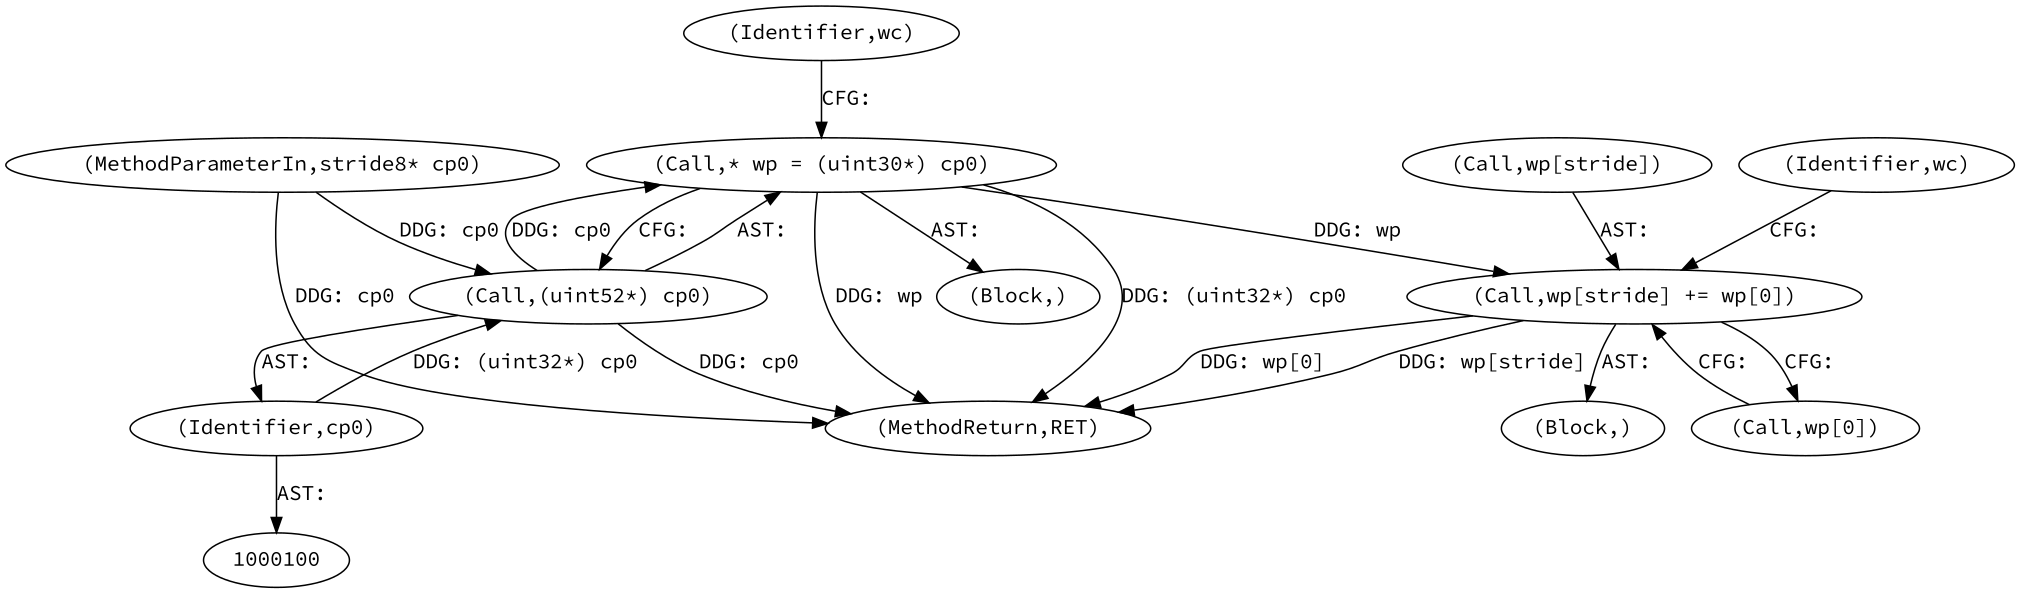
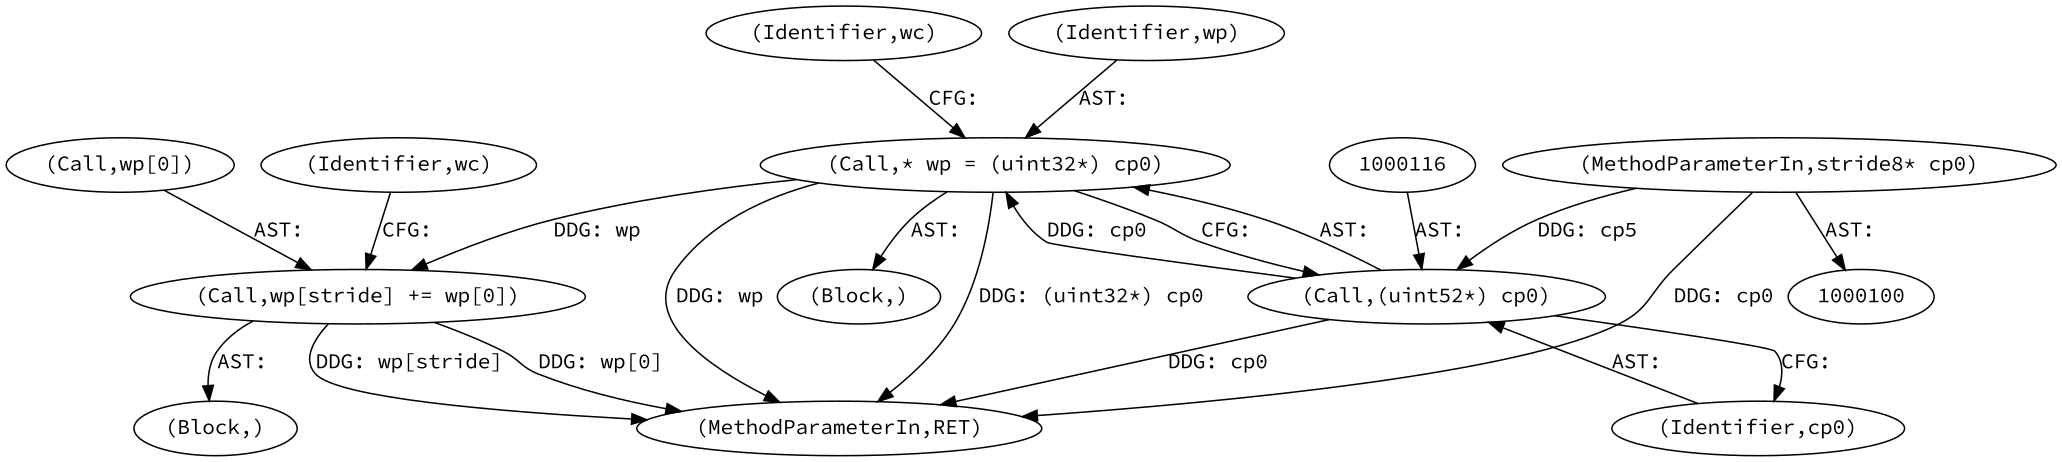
node "(Identifier,wp)": added
node "(Call,* wp = (uint30*) cp0)": label "(Call,* wp = (uint30*) cp0)" -> "(Call,* wp = (uint32*) cp0)"
node "1000116": added
node "(Call,wp[stride])": removed
edge "(MethodParameterIn,stride8* cp0)" -> "(Call,(uint52*) cp0)": label "DDG: cp0" -> "DDG: cp5"
edge "(Call,wp[stride] += wp[0])" -> "(Call,wp[0])": removed, label "CFG:"
edge "(Call,(uint52*) cp0)" -> "(Identifier,cp0)": label "AST: " -> "CFG: "
edge "(Identifier,cp0)" -> "(Call,(uint52*) cp0)": label "DDG: (uint32*) cp0" -> "AST: "
edge "(Call,wp[0])" -> "(Call,wp[stride] += wp[0])": label "CFG: " -> "AST: "
node "(MethodReturn,RET)": label "(MethodReturn,RET)" -> "(MethodParameterIn,RET)"
edge "(Identifier,cp0)" -> "1000100": now "(MethodParameterIn,stride8* cp0)" -> "1000100"
